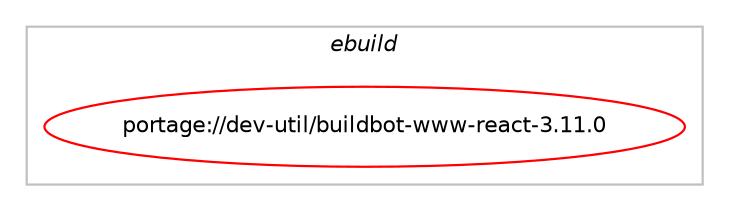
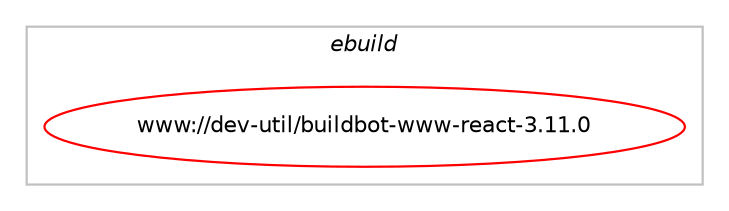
node "portage://dev-util/buildbot-www-react-3.11.0": label "portage://dev-util/buildbot-www-react-3.11.0" -> "www://dev-util/buildbot-www-react-3.11.0"
